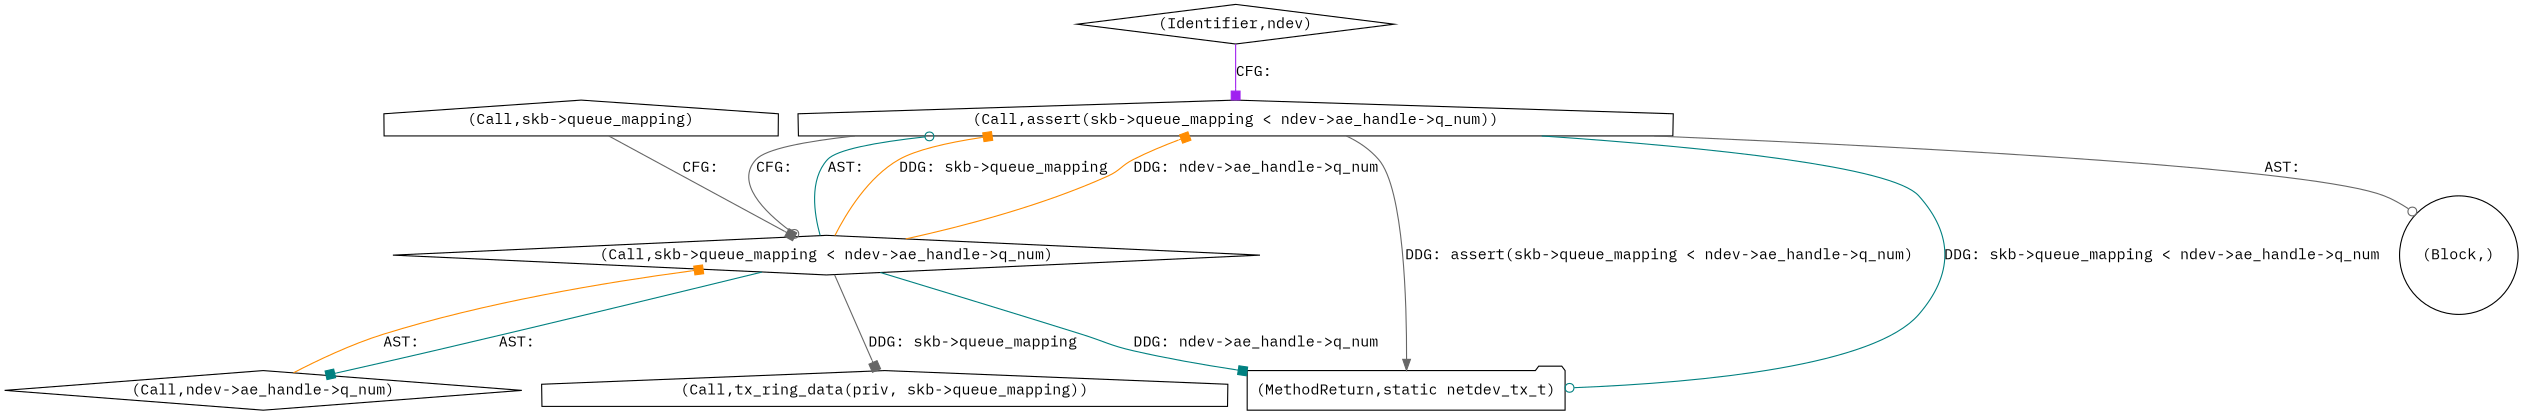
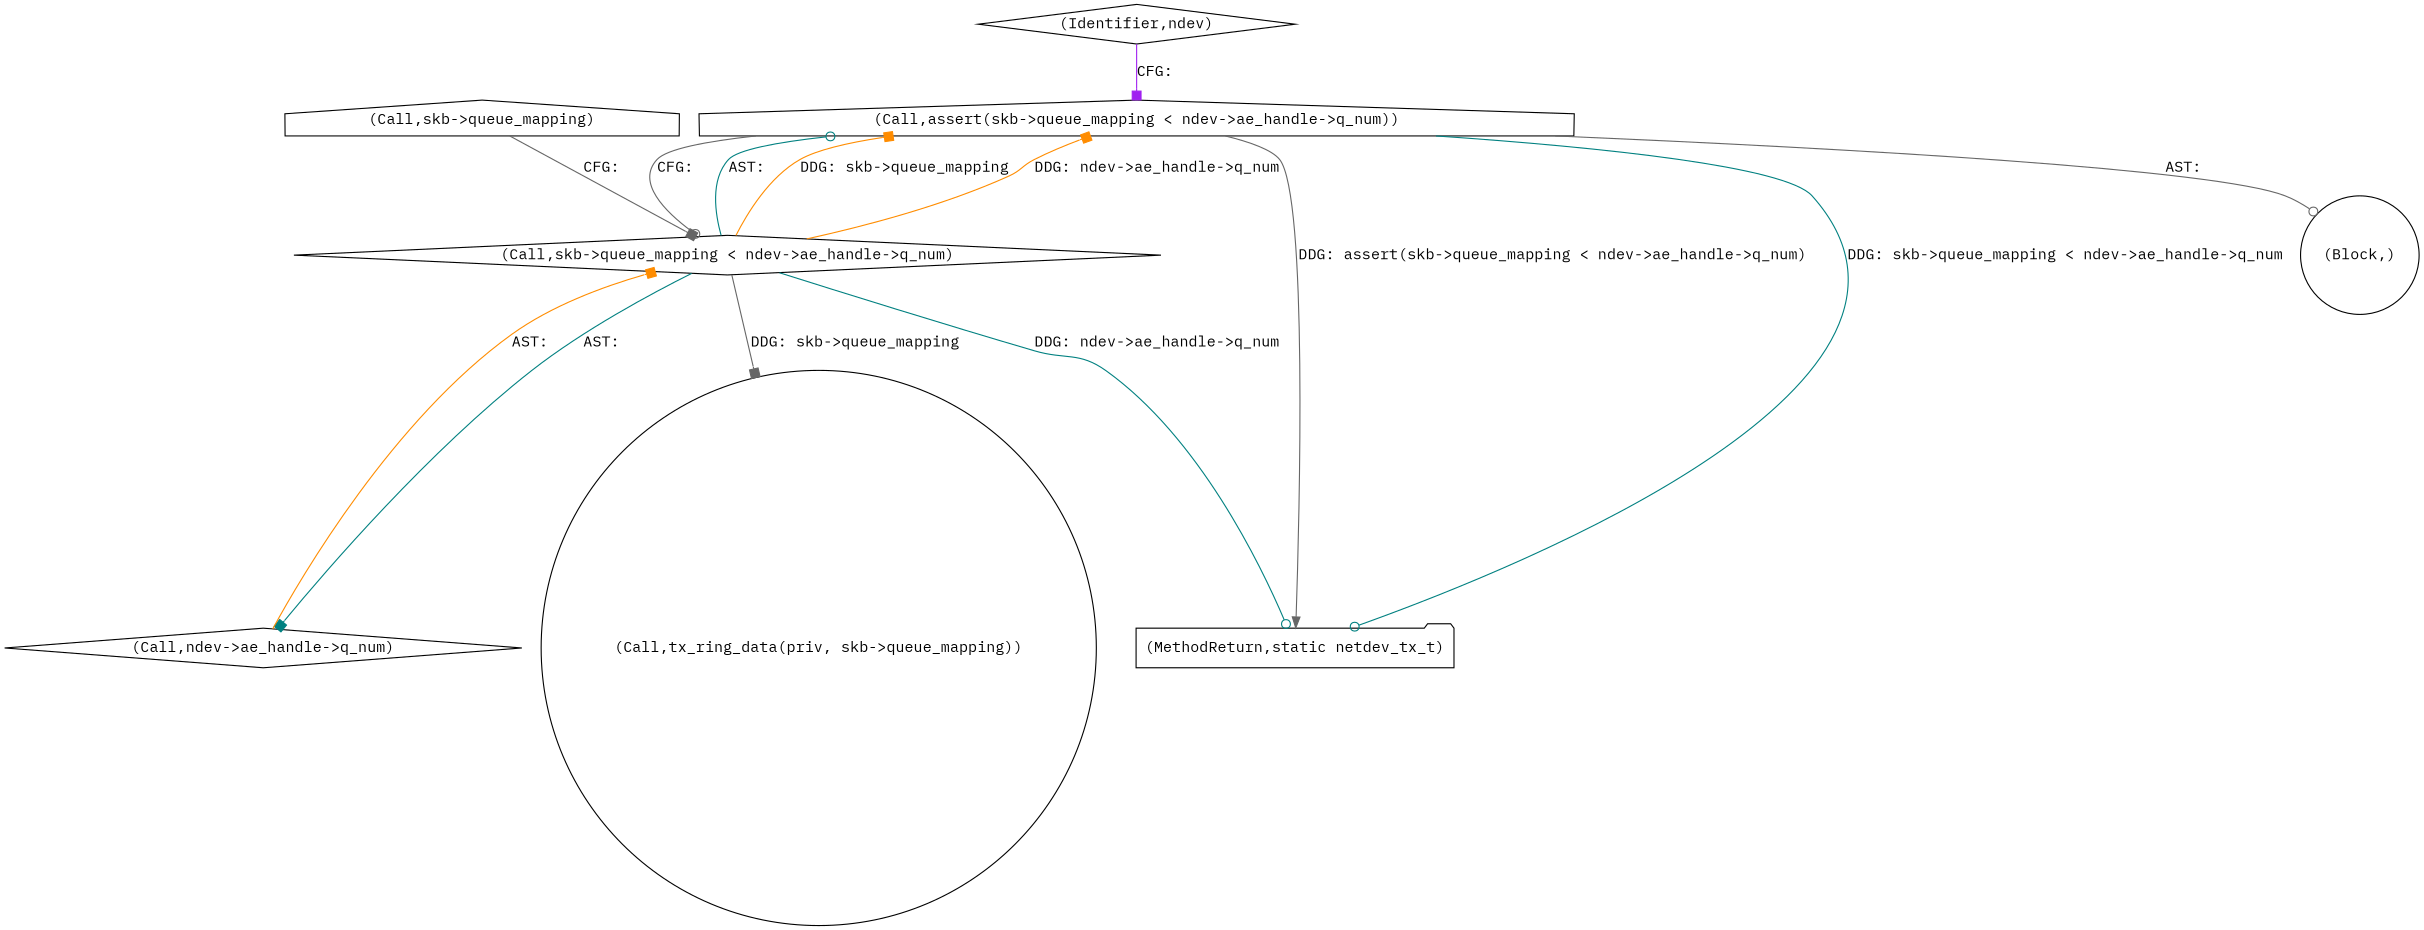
edge "(Call,skb->queue_mapping < ndev->ae_handle->q_num)" -> "(MethodReturn,static netdev_tx_t)": arrowhead box -> odot
node "(Call,tx_ring_data(priv, skb->queue_mapping))": shape house -> circle
